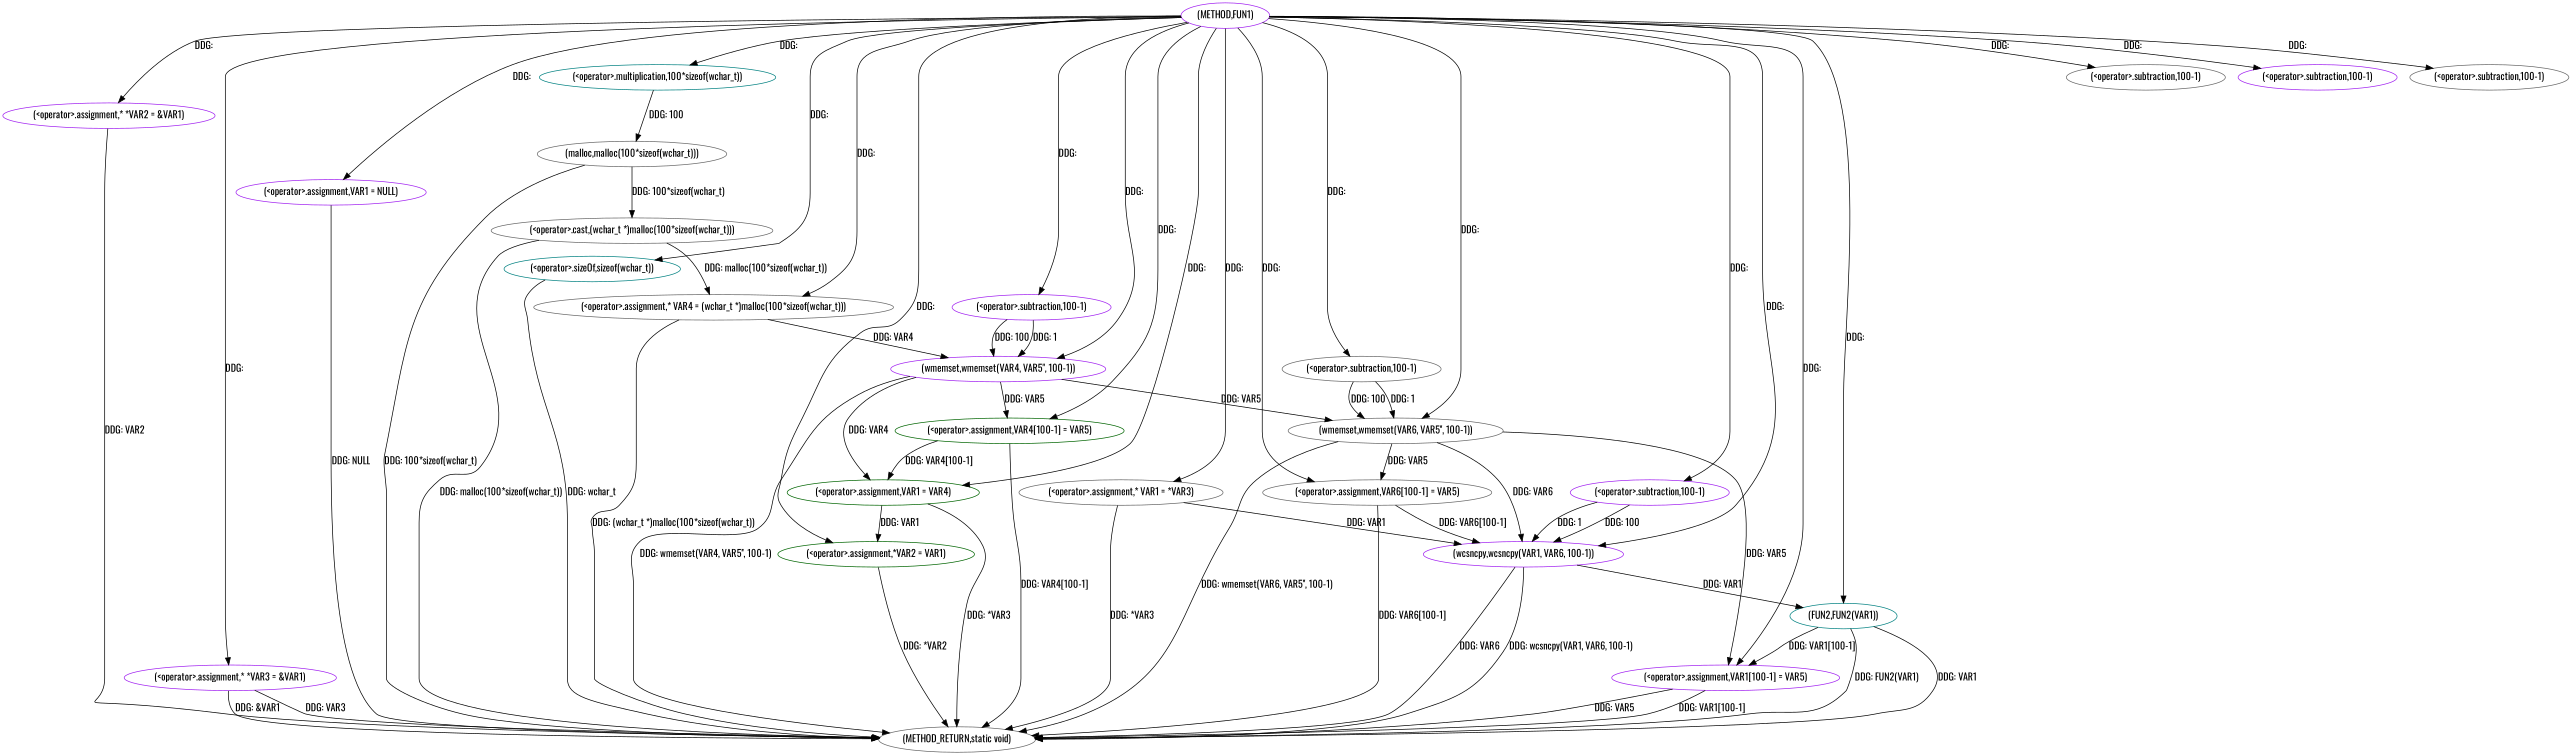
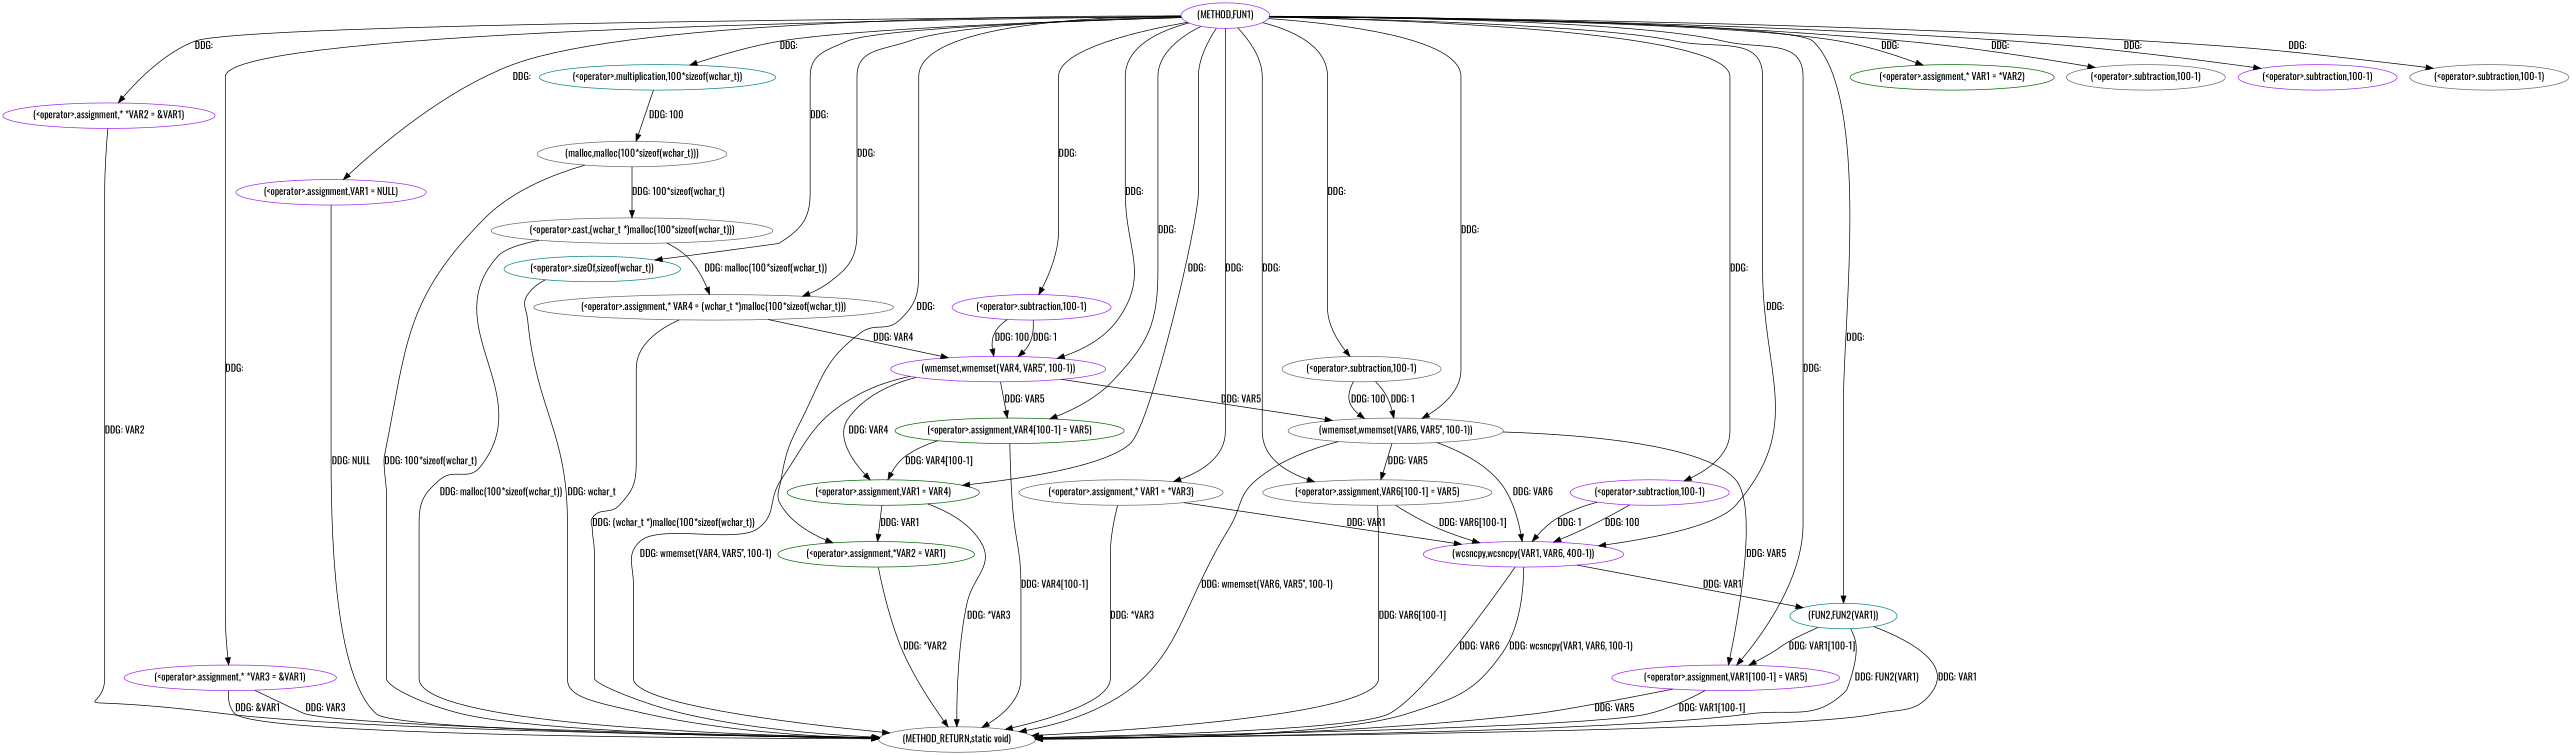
node "(<operator>.assignment,* VAR1 = *VAR2)": added
node "(wcsncpy,wcsncpy(VAR1, VAR6, 100-1))": label "(wcsncpy,wcsncpy(VAR1, VAR6, 100-1))" -> "(wcsncpy,wcsncpy(VAR1, VAR6, 400-1))"
